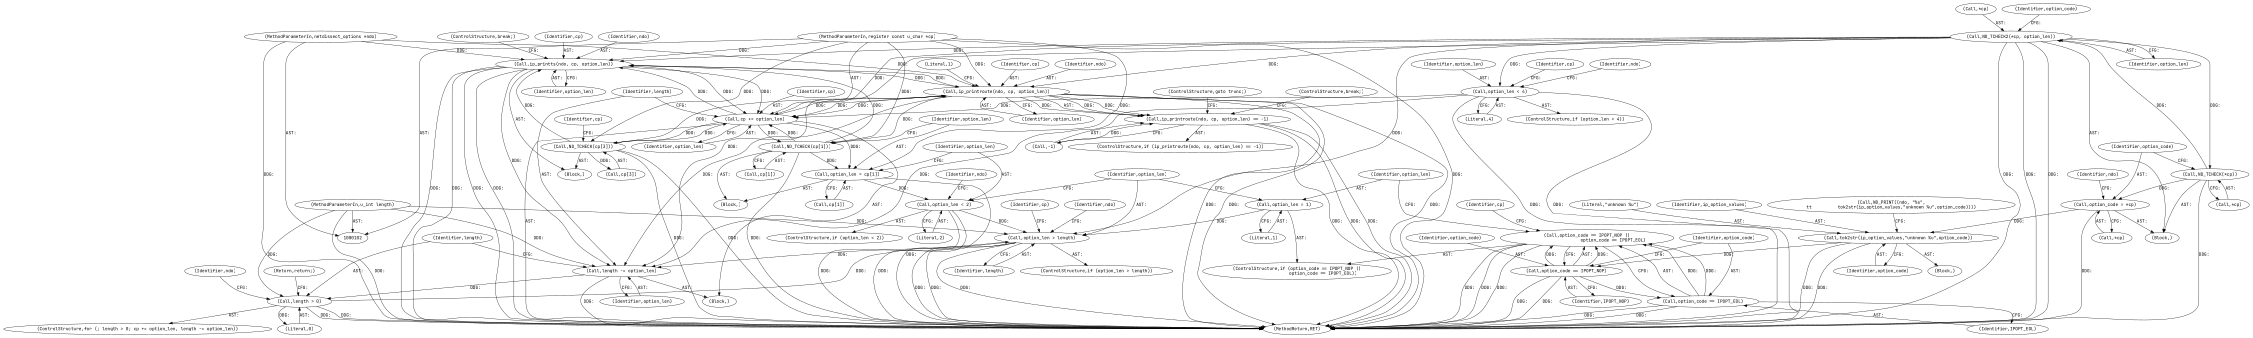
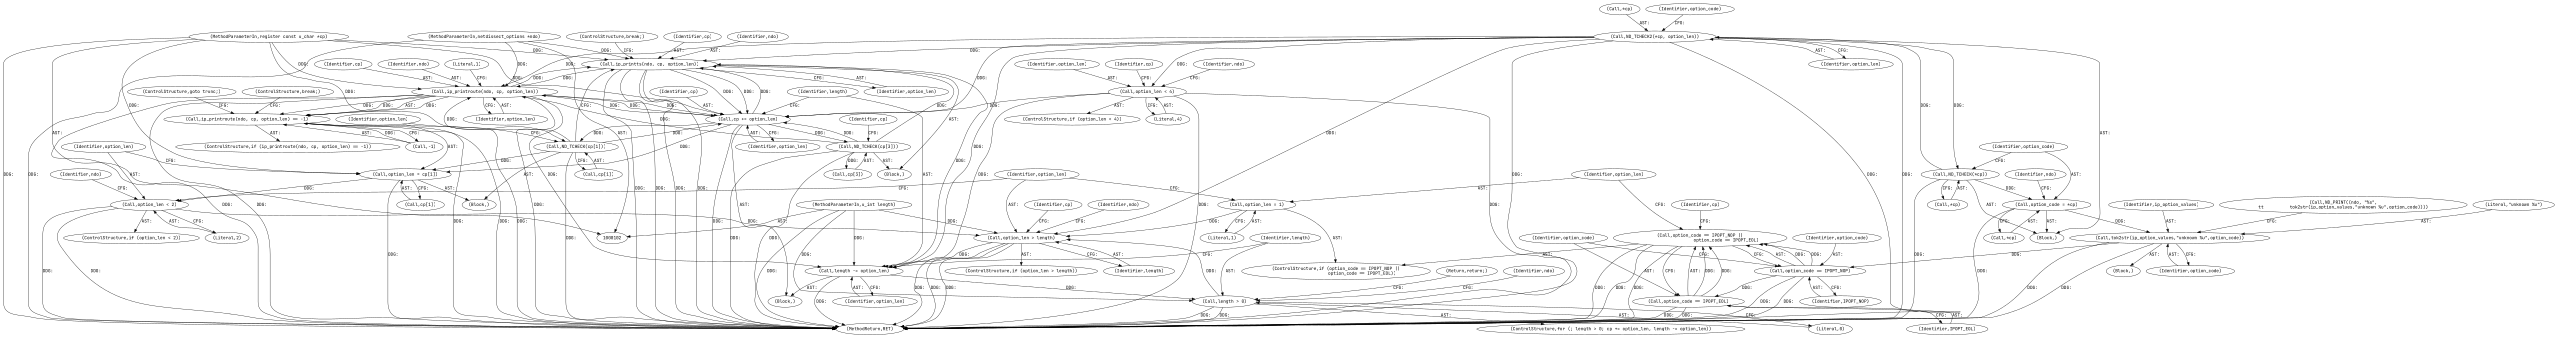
edge "(MethodParameterIn,register const u_char *cp)" -> "(Call,cp += option_len)": label "AST: " -> "DDG: "
edge "(MethodParameterIn,register const u_char *cp)" -> "(Call,ND_TCHECK(cp[3]))": removed, label "DDG:"
edge "(Call,ND_TCHECK(cp[1]))" -> "(Call,ip_printts(ndo, cp, option_len))": label "DDG: " -> "CFG: "
edge "(Call,cp += option_len)" -> "(MethodReturn,RET)": label "AST: " -> "DDG: "
edge "(Call,length > 0)" -> "(Literal,0)": label "DDG: " -> "CFG: "
